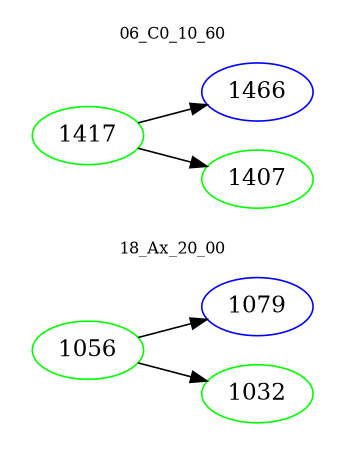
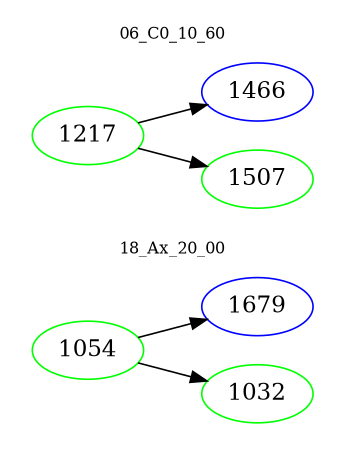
node "1417": label "1417" -> "1217"
node "1407": label "1407" -> "1507"
node "1079": label "1079" -> "1679"
node "1056": label "1056" -> "1054"
